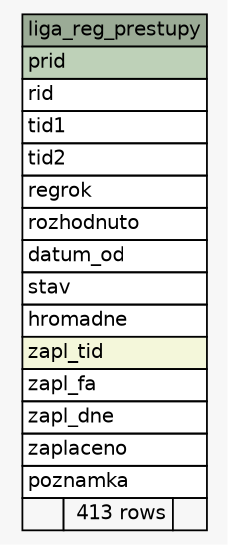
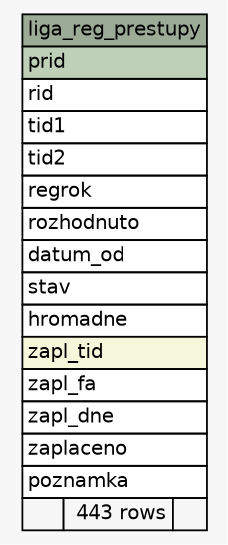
node "liga_reg_prestupy": text "413 rows" -> "443 rows"
